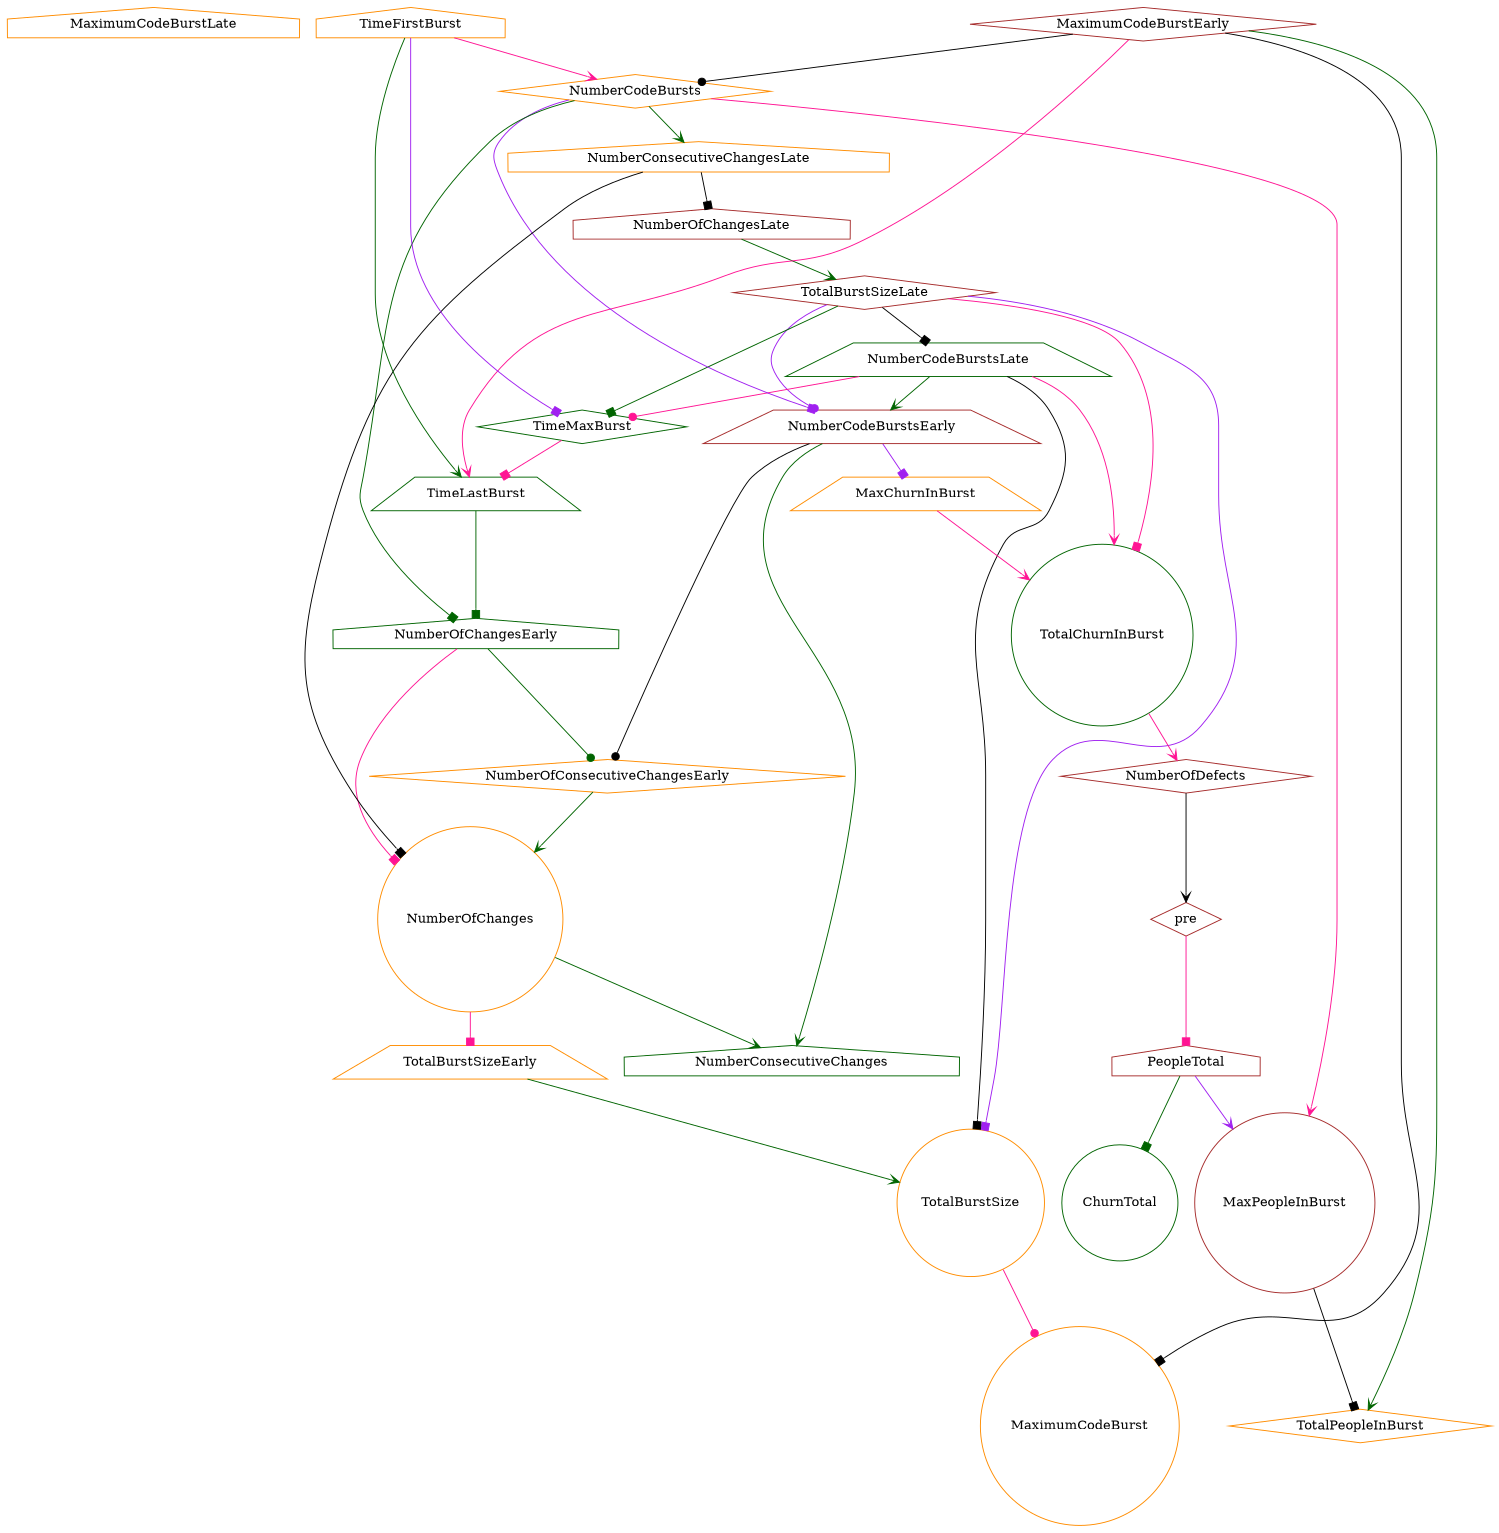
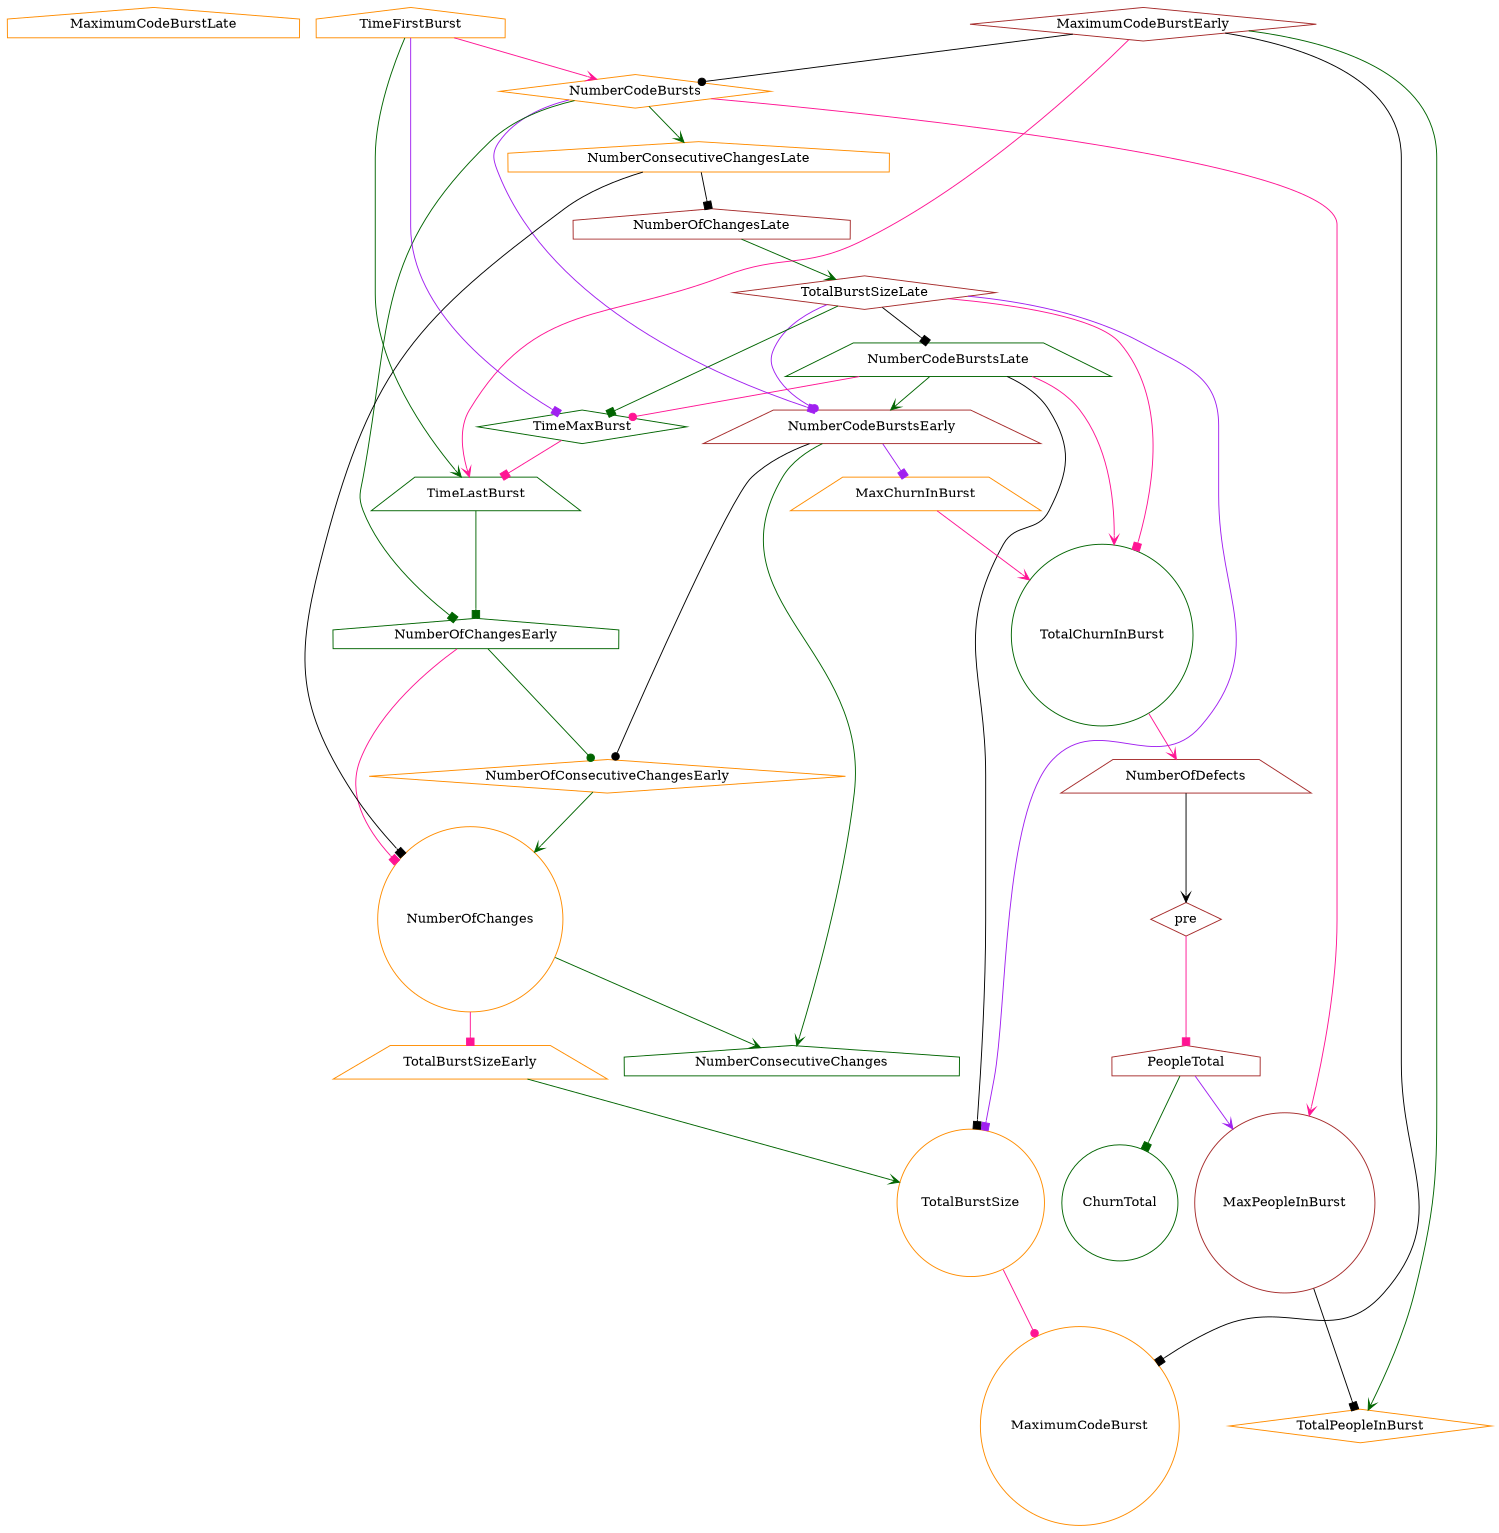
node "NumberOfDefects": shape diamond -> trapezium
